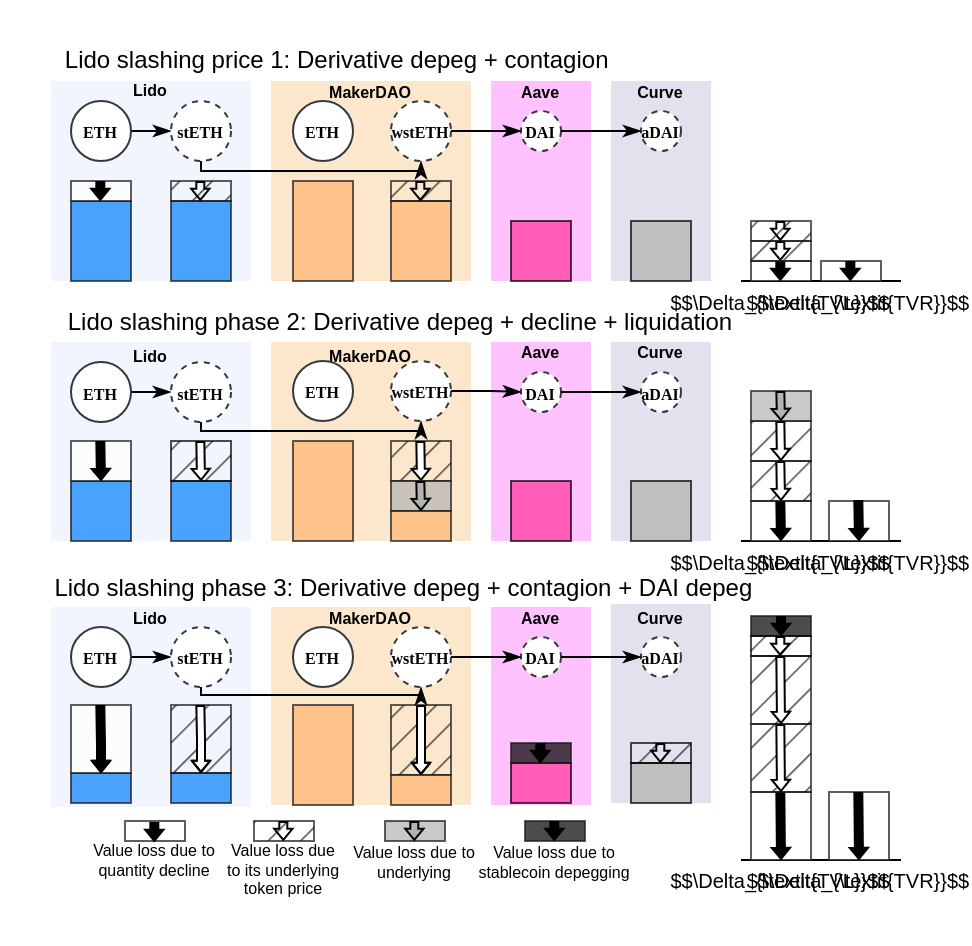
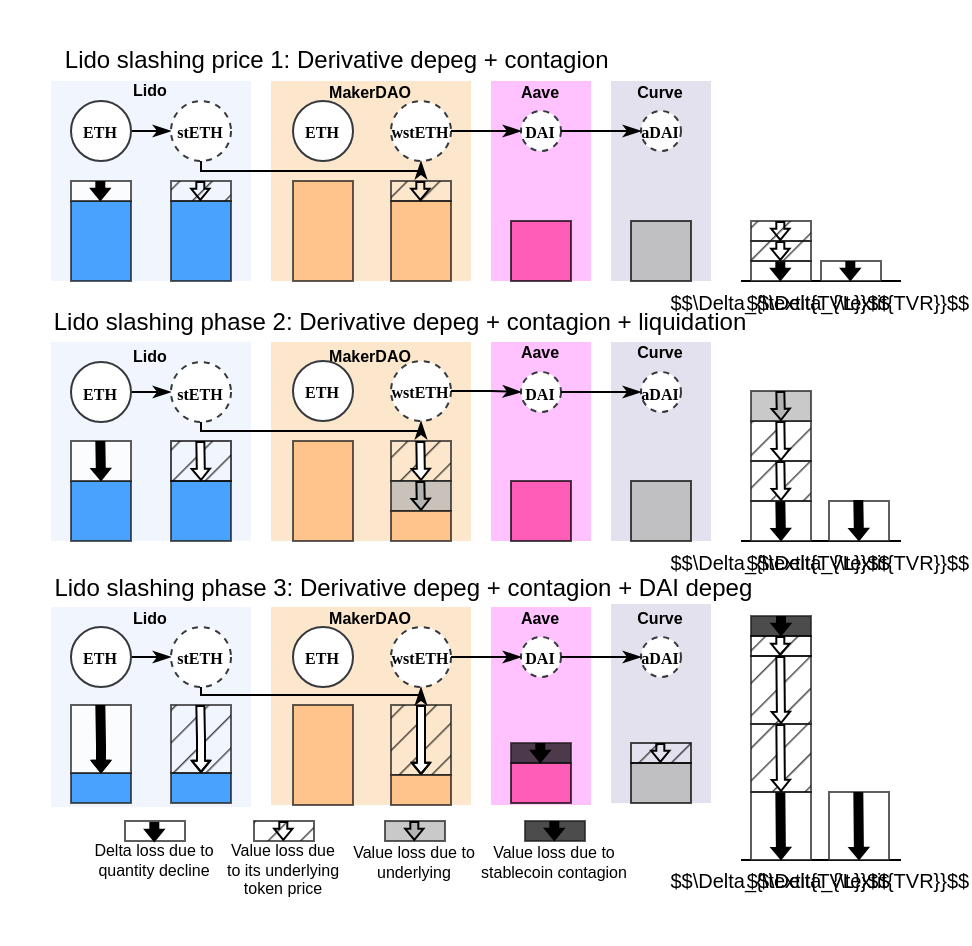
node "Lido slashing phase 2: Derivative depeg + decline + liquidation": label "Lido slashing phase 2: Derivative depeg + decline + liquidation" -> "Lido slashing phase 2: Derivative depeg + contagion + liquidation"
node "Value loss due to quantity decline": label "Value loss due to quantity decline" -> "Delta loss due to quantity decline"
node "Value loss due to stablecoin depegging": label "Value loss due to stablecoin depegging" -> "Value loss due to stablecoin contagion"
